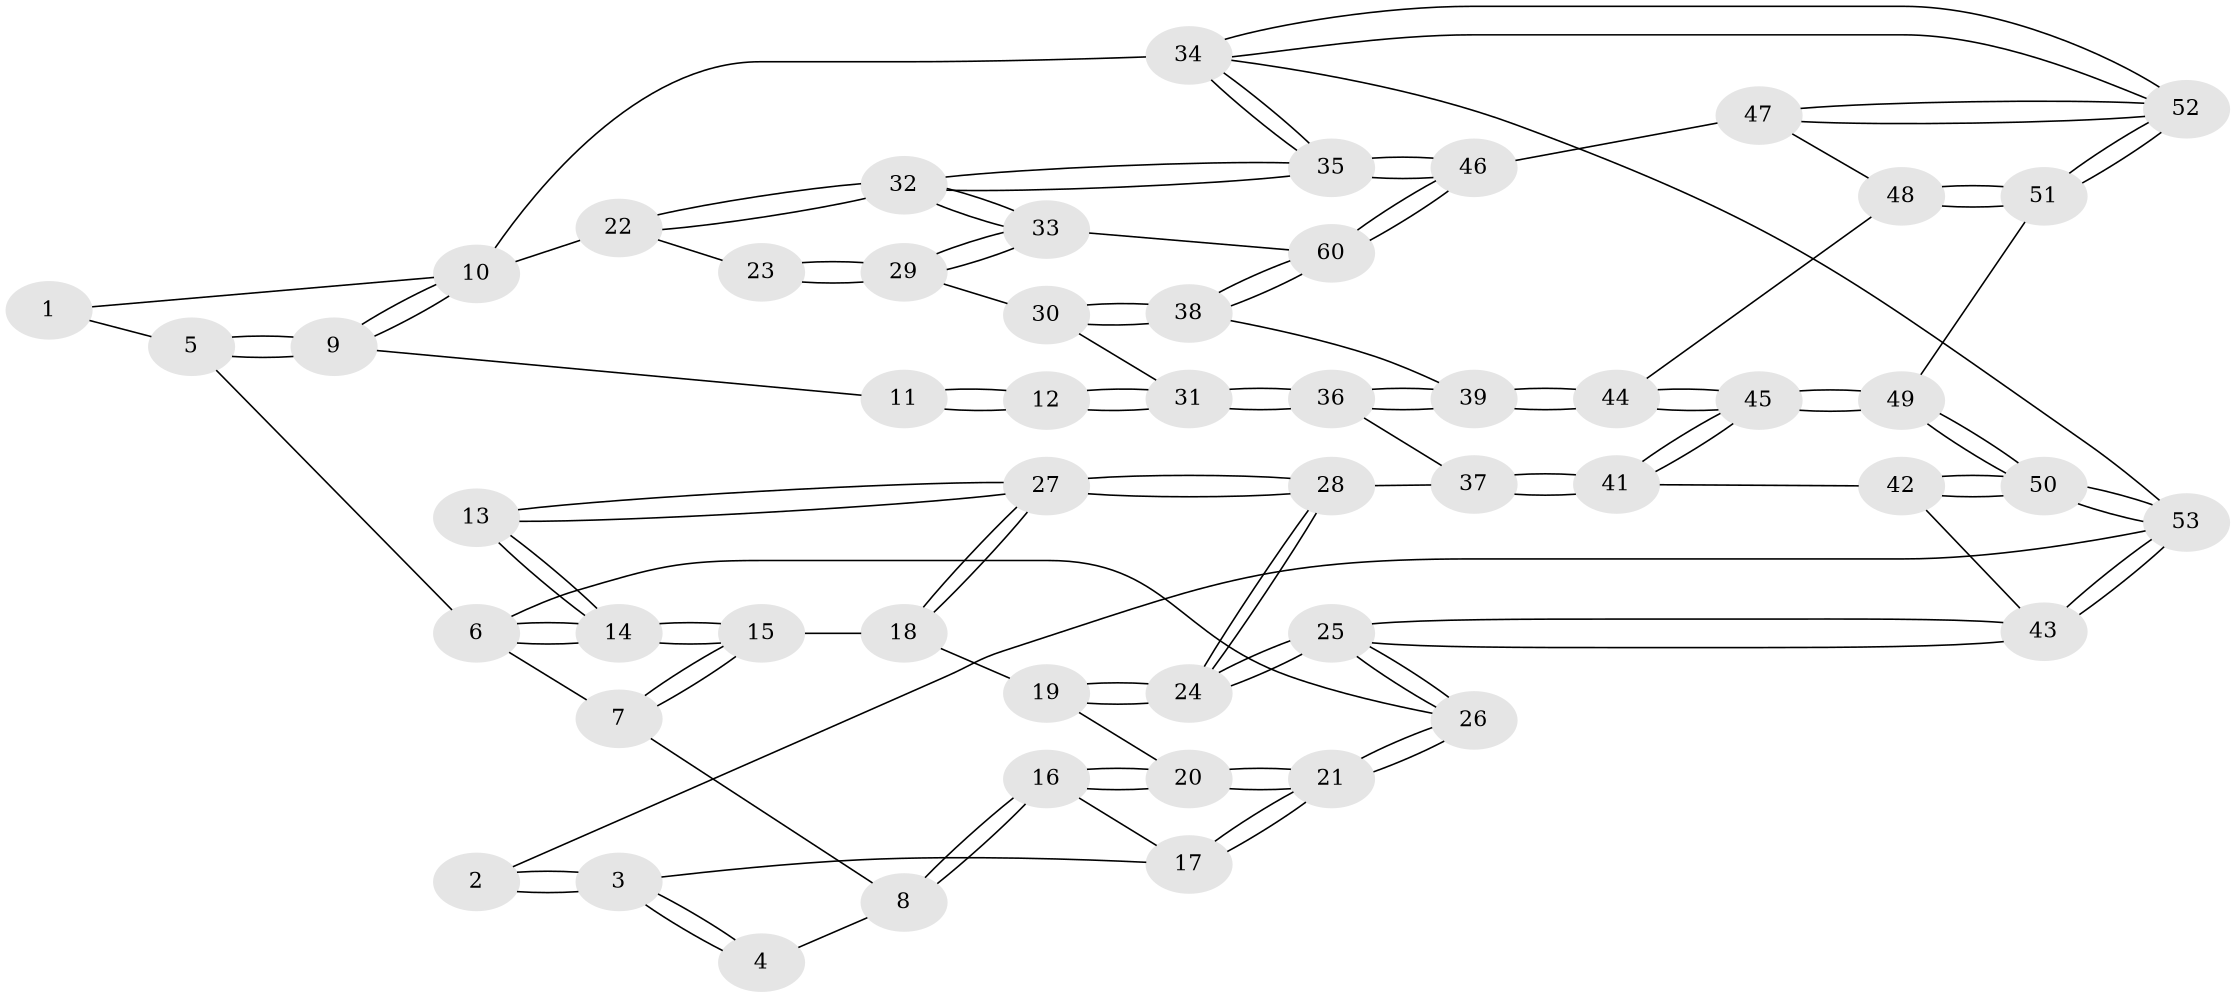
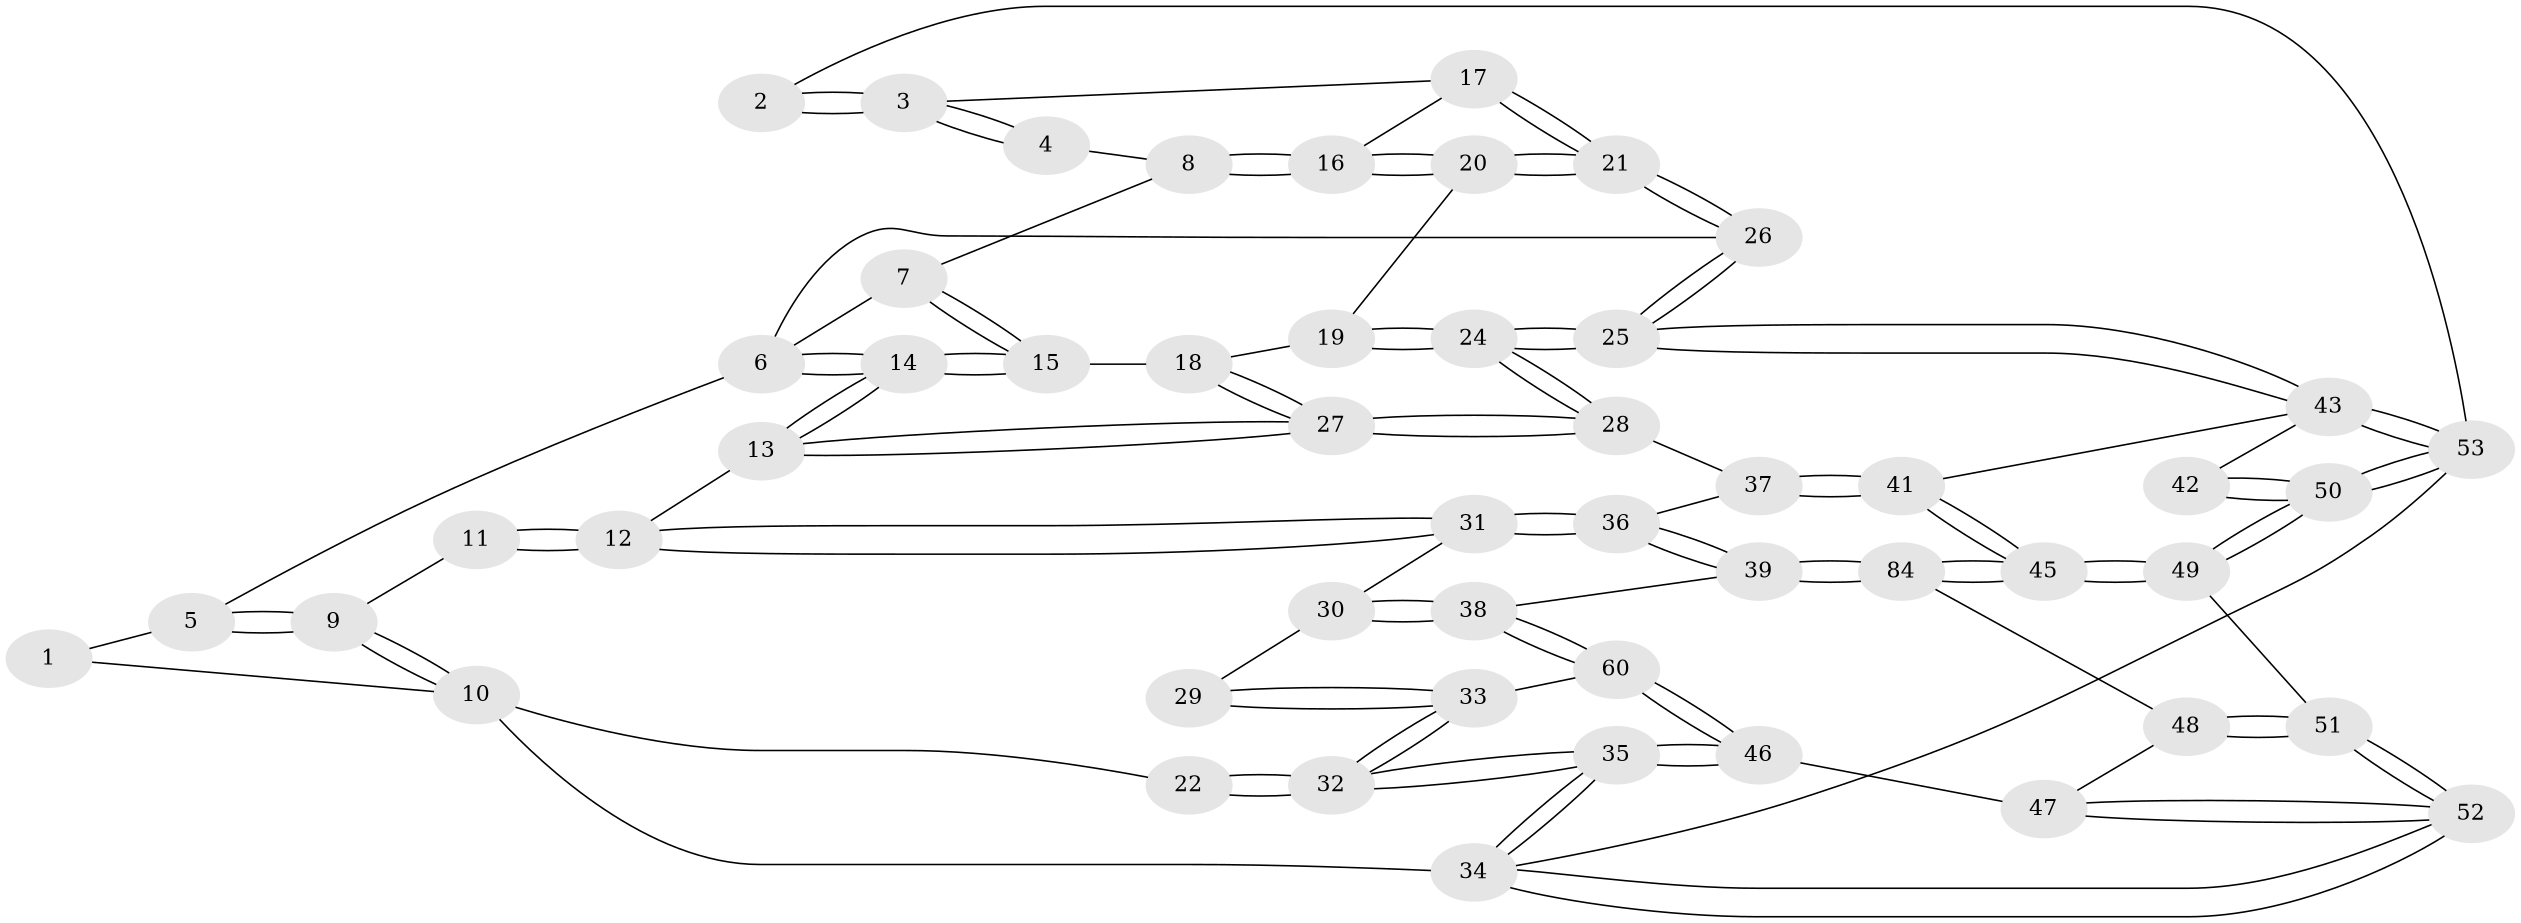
node "23": removed
node "44": label "44" -> "84"
edge "41" -- "42": now "41" -- "43"
edge "13" -- "12": added
